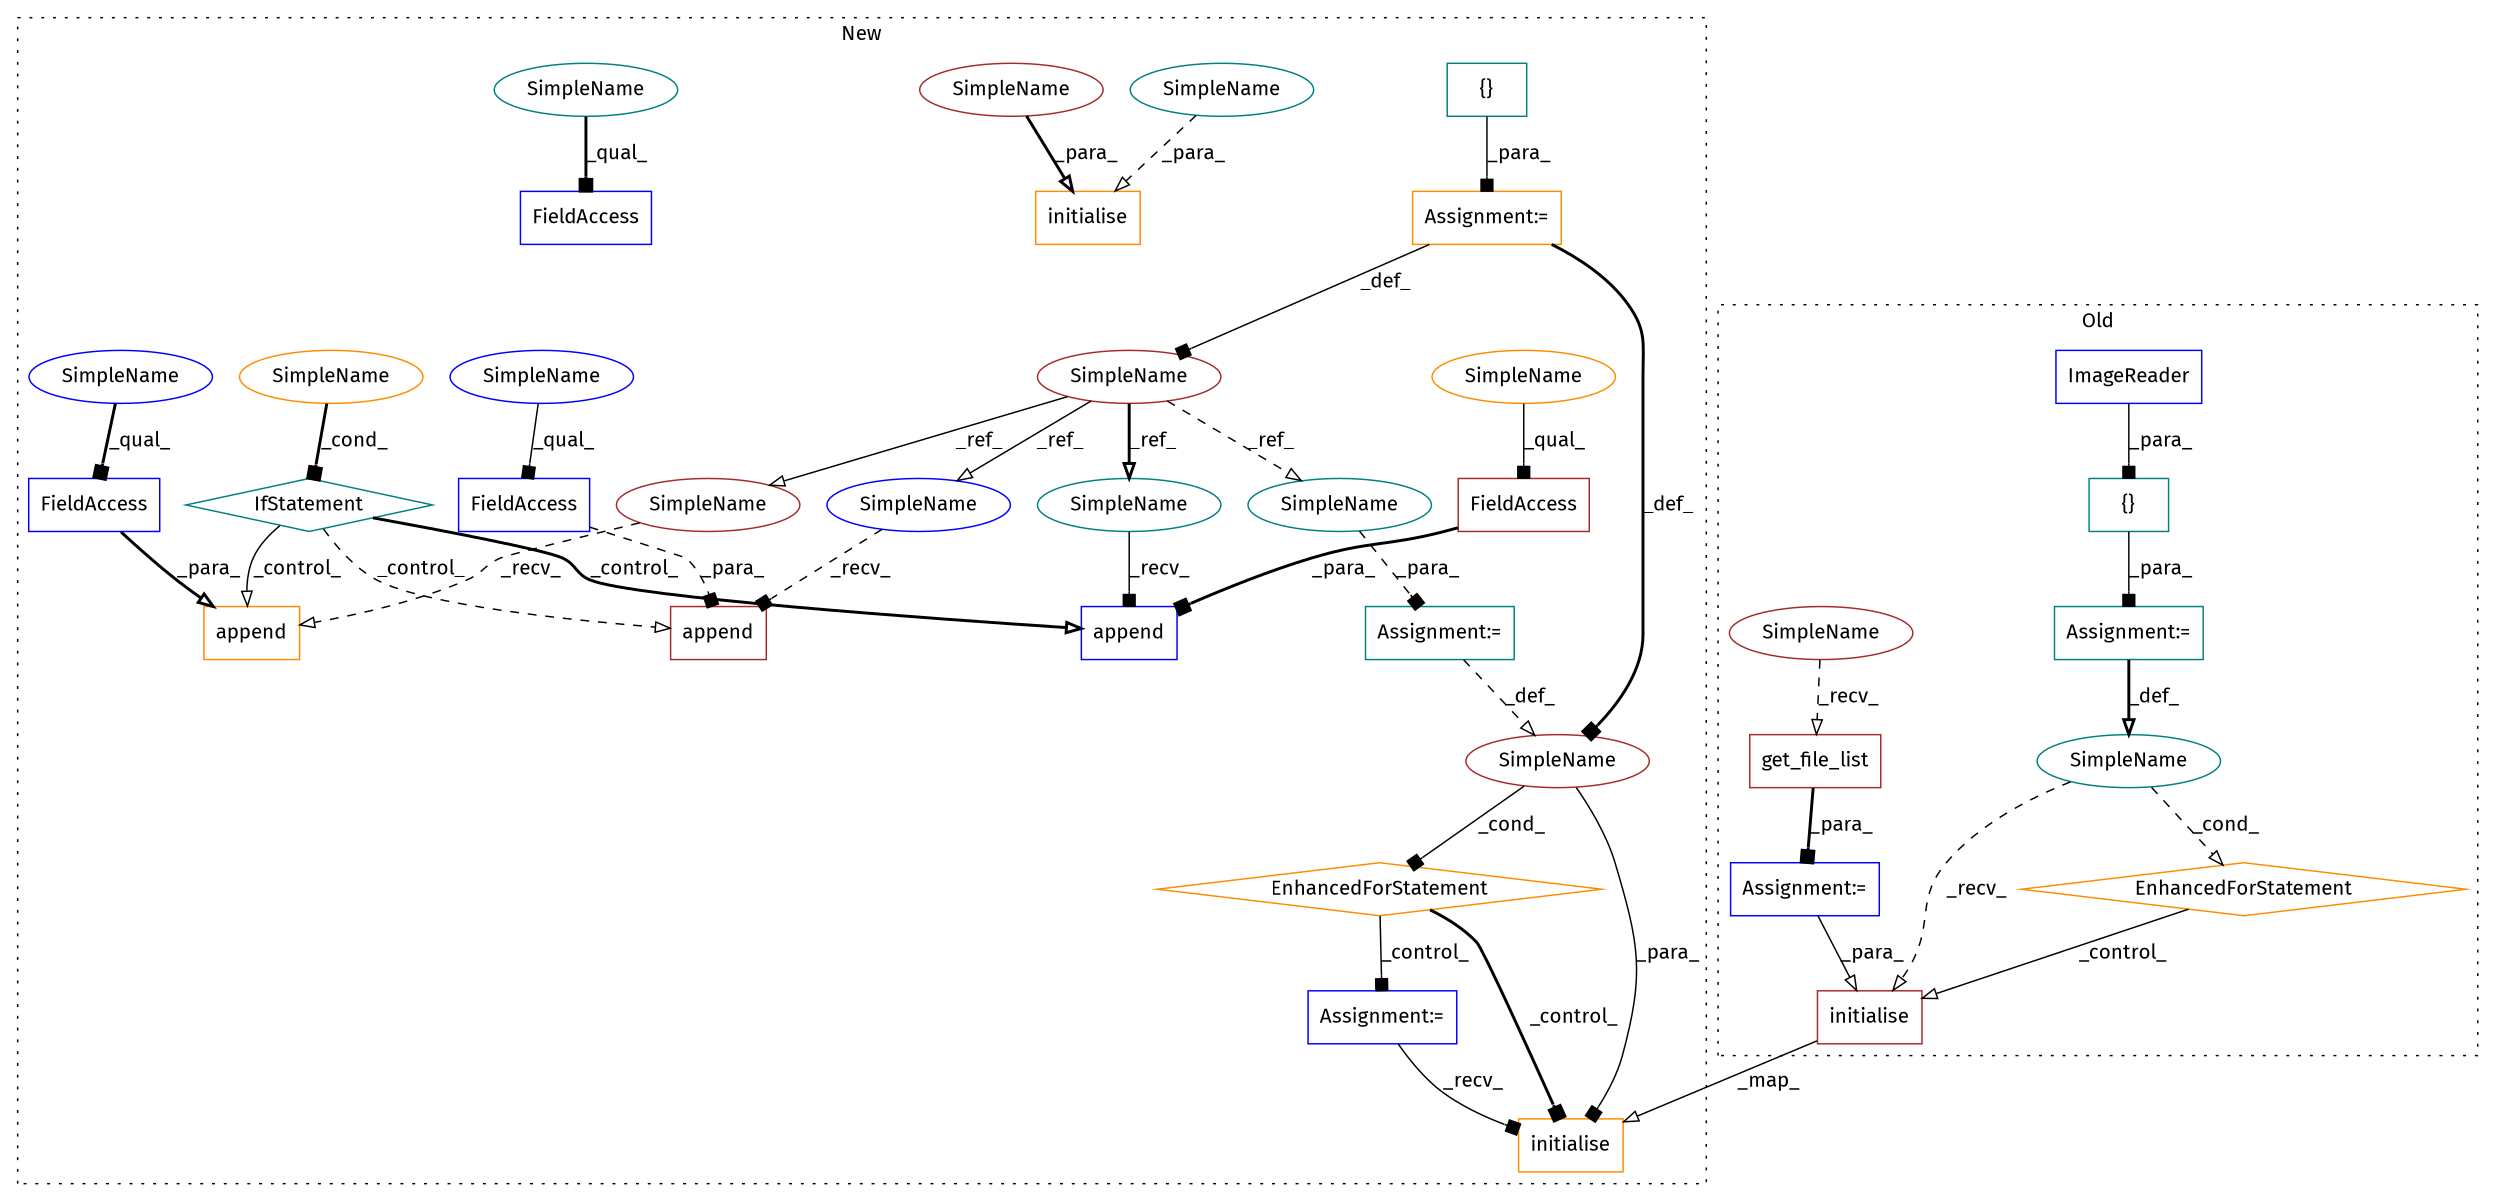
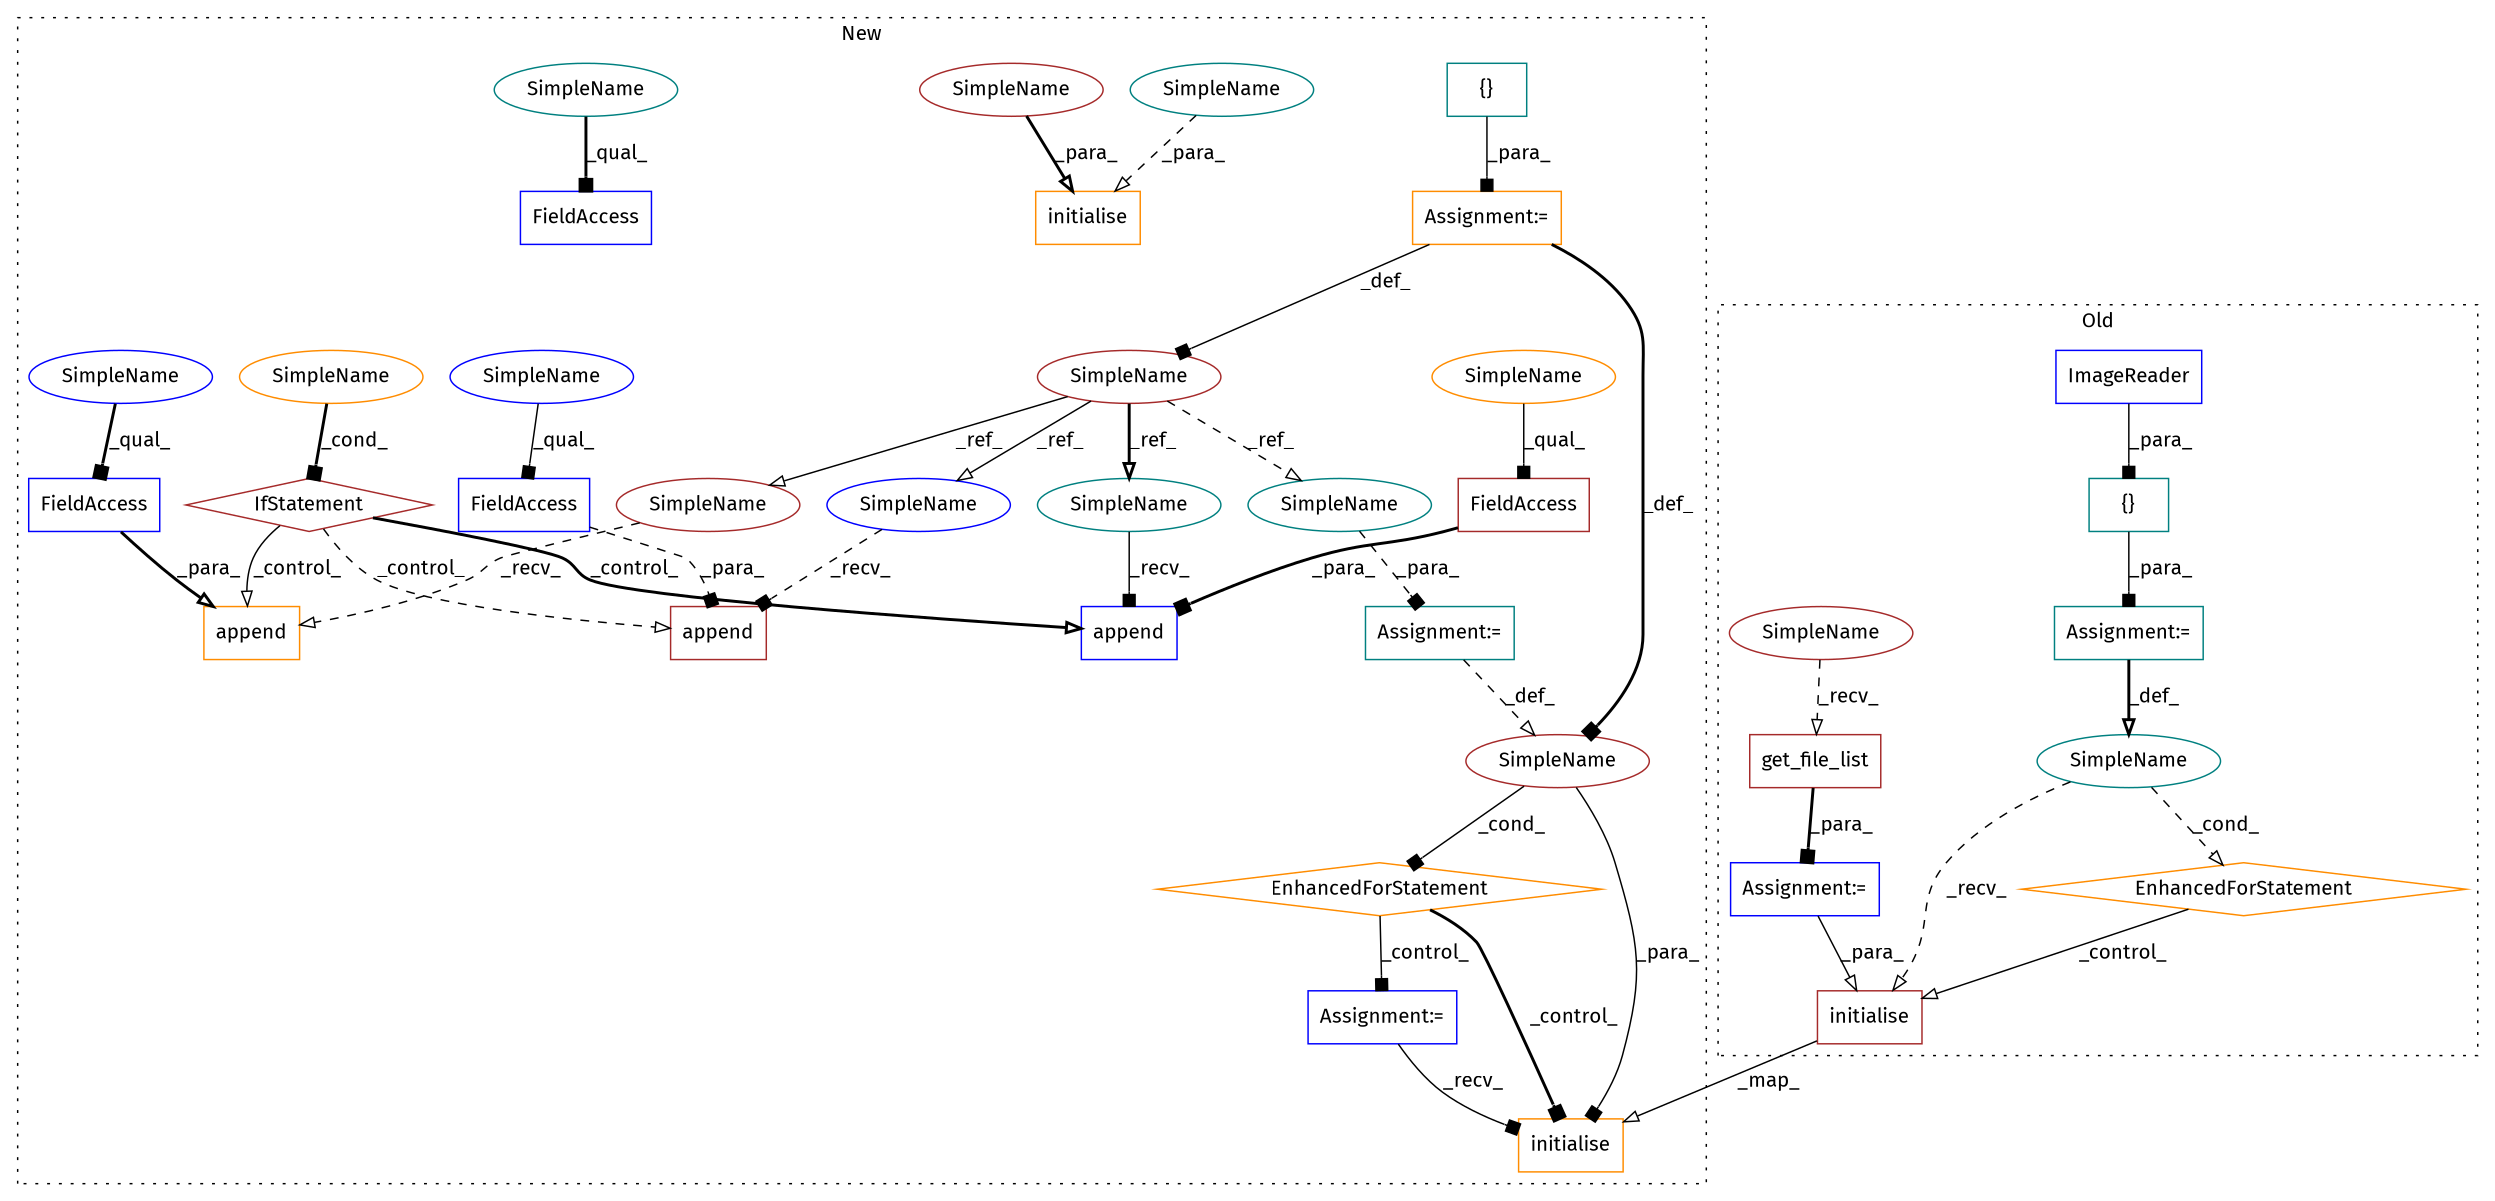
node "IfStatement": color teal -> brown
